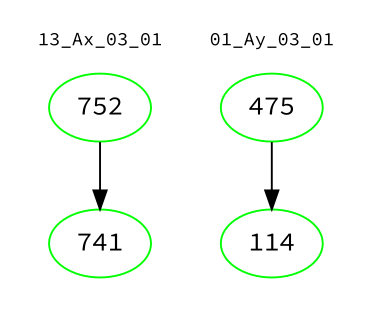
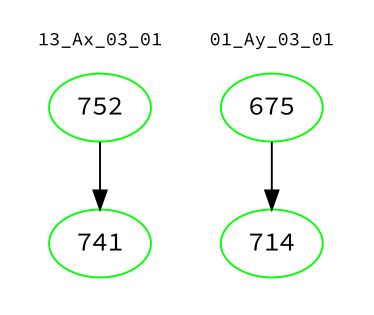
node "475": label "475" -> "675"
node "114": label "114" -> "714"
